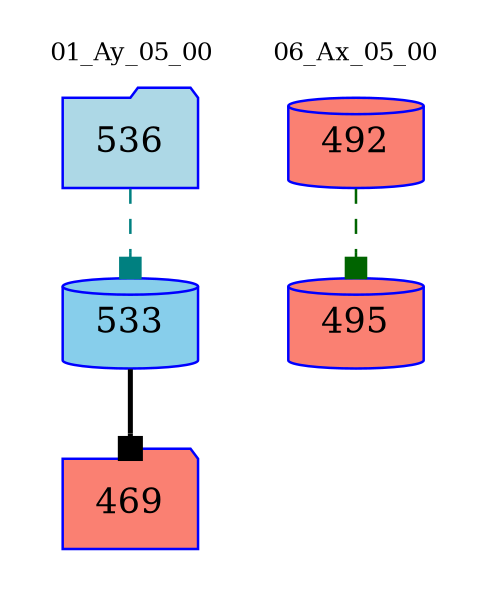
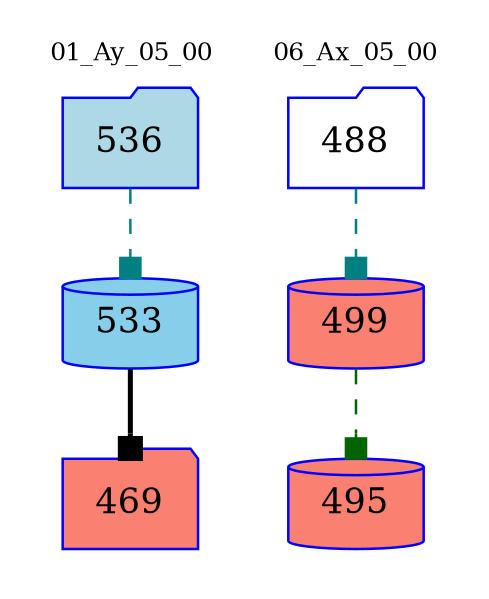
node "488": added
node "492": label "492" -> "499"
